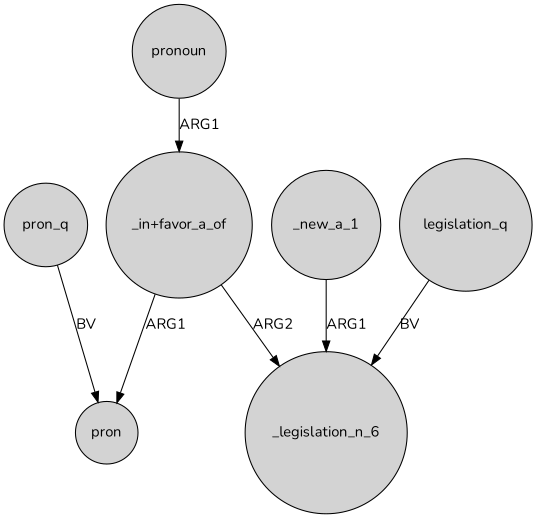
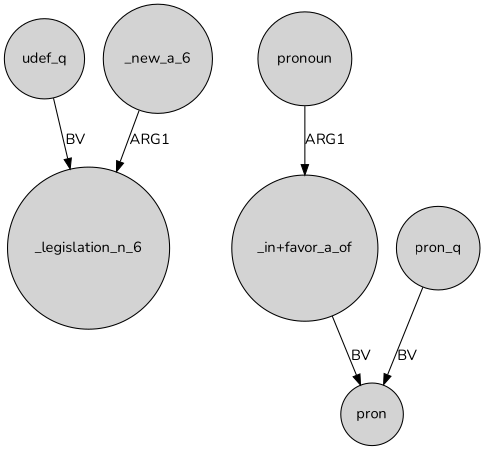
node "_new_a_1": label "_new_a_1" -> "_new_a_6"
node "legislation_q": label "legislation_q" -> "udef_q"
edge "_in+favor_a_of" -> "_legislation_n_6": removed, label "ARG2"
edge "_in+favor_a_of" -> "pron": label "ARG1" -> "BV"
